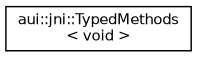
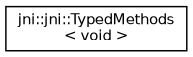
node "aui::jni::TypedMethods < void >": label "aui::jni::TypedMethods < void >" -> "jni::jni::TypedMethods < void >"
